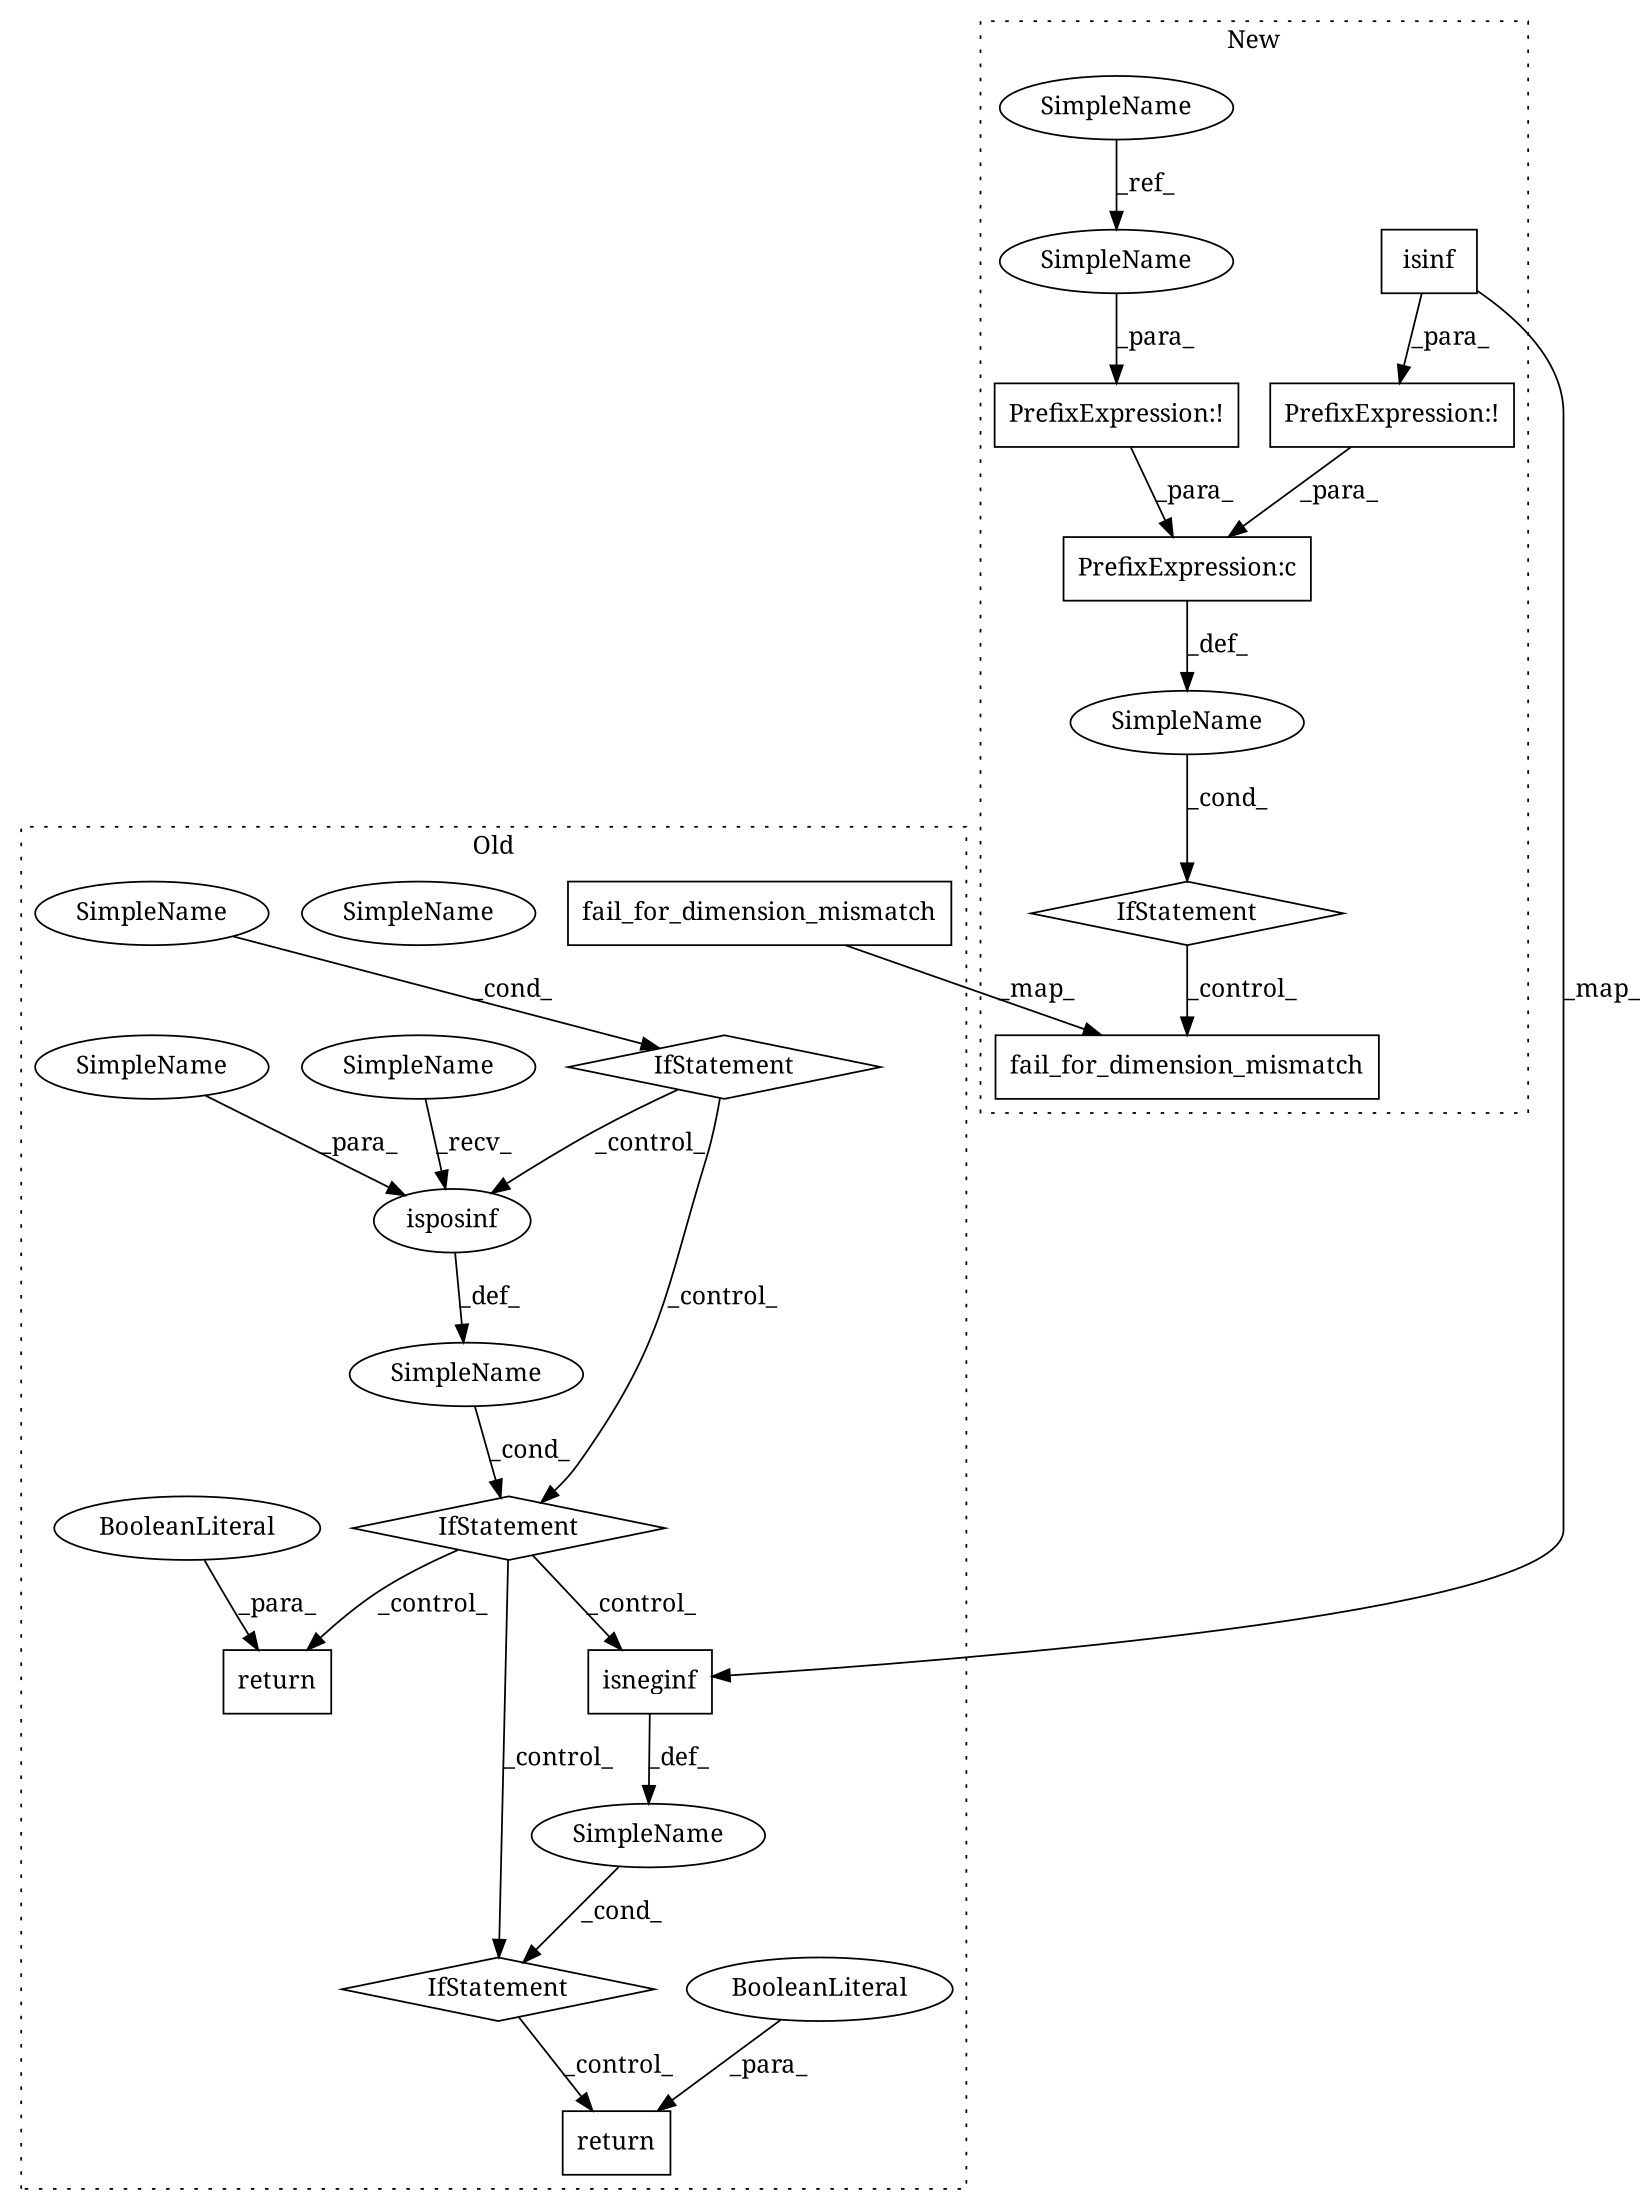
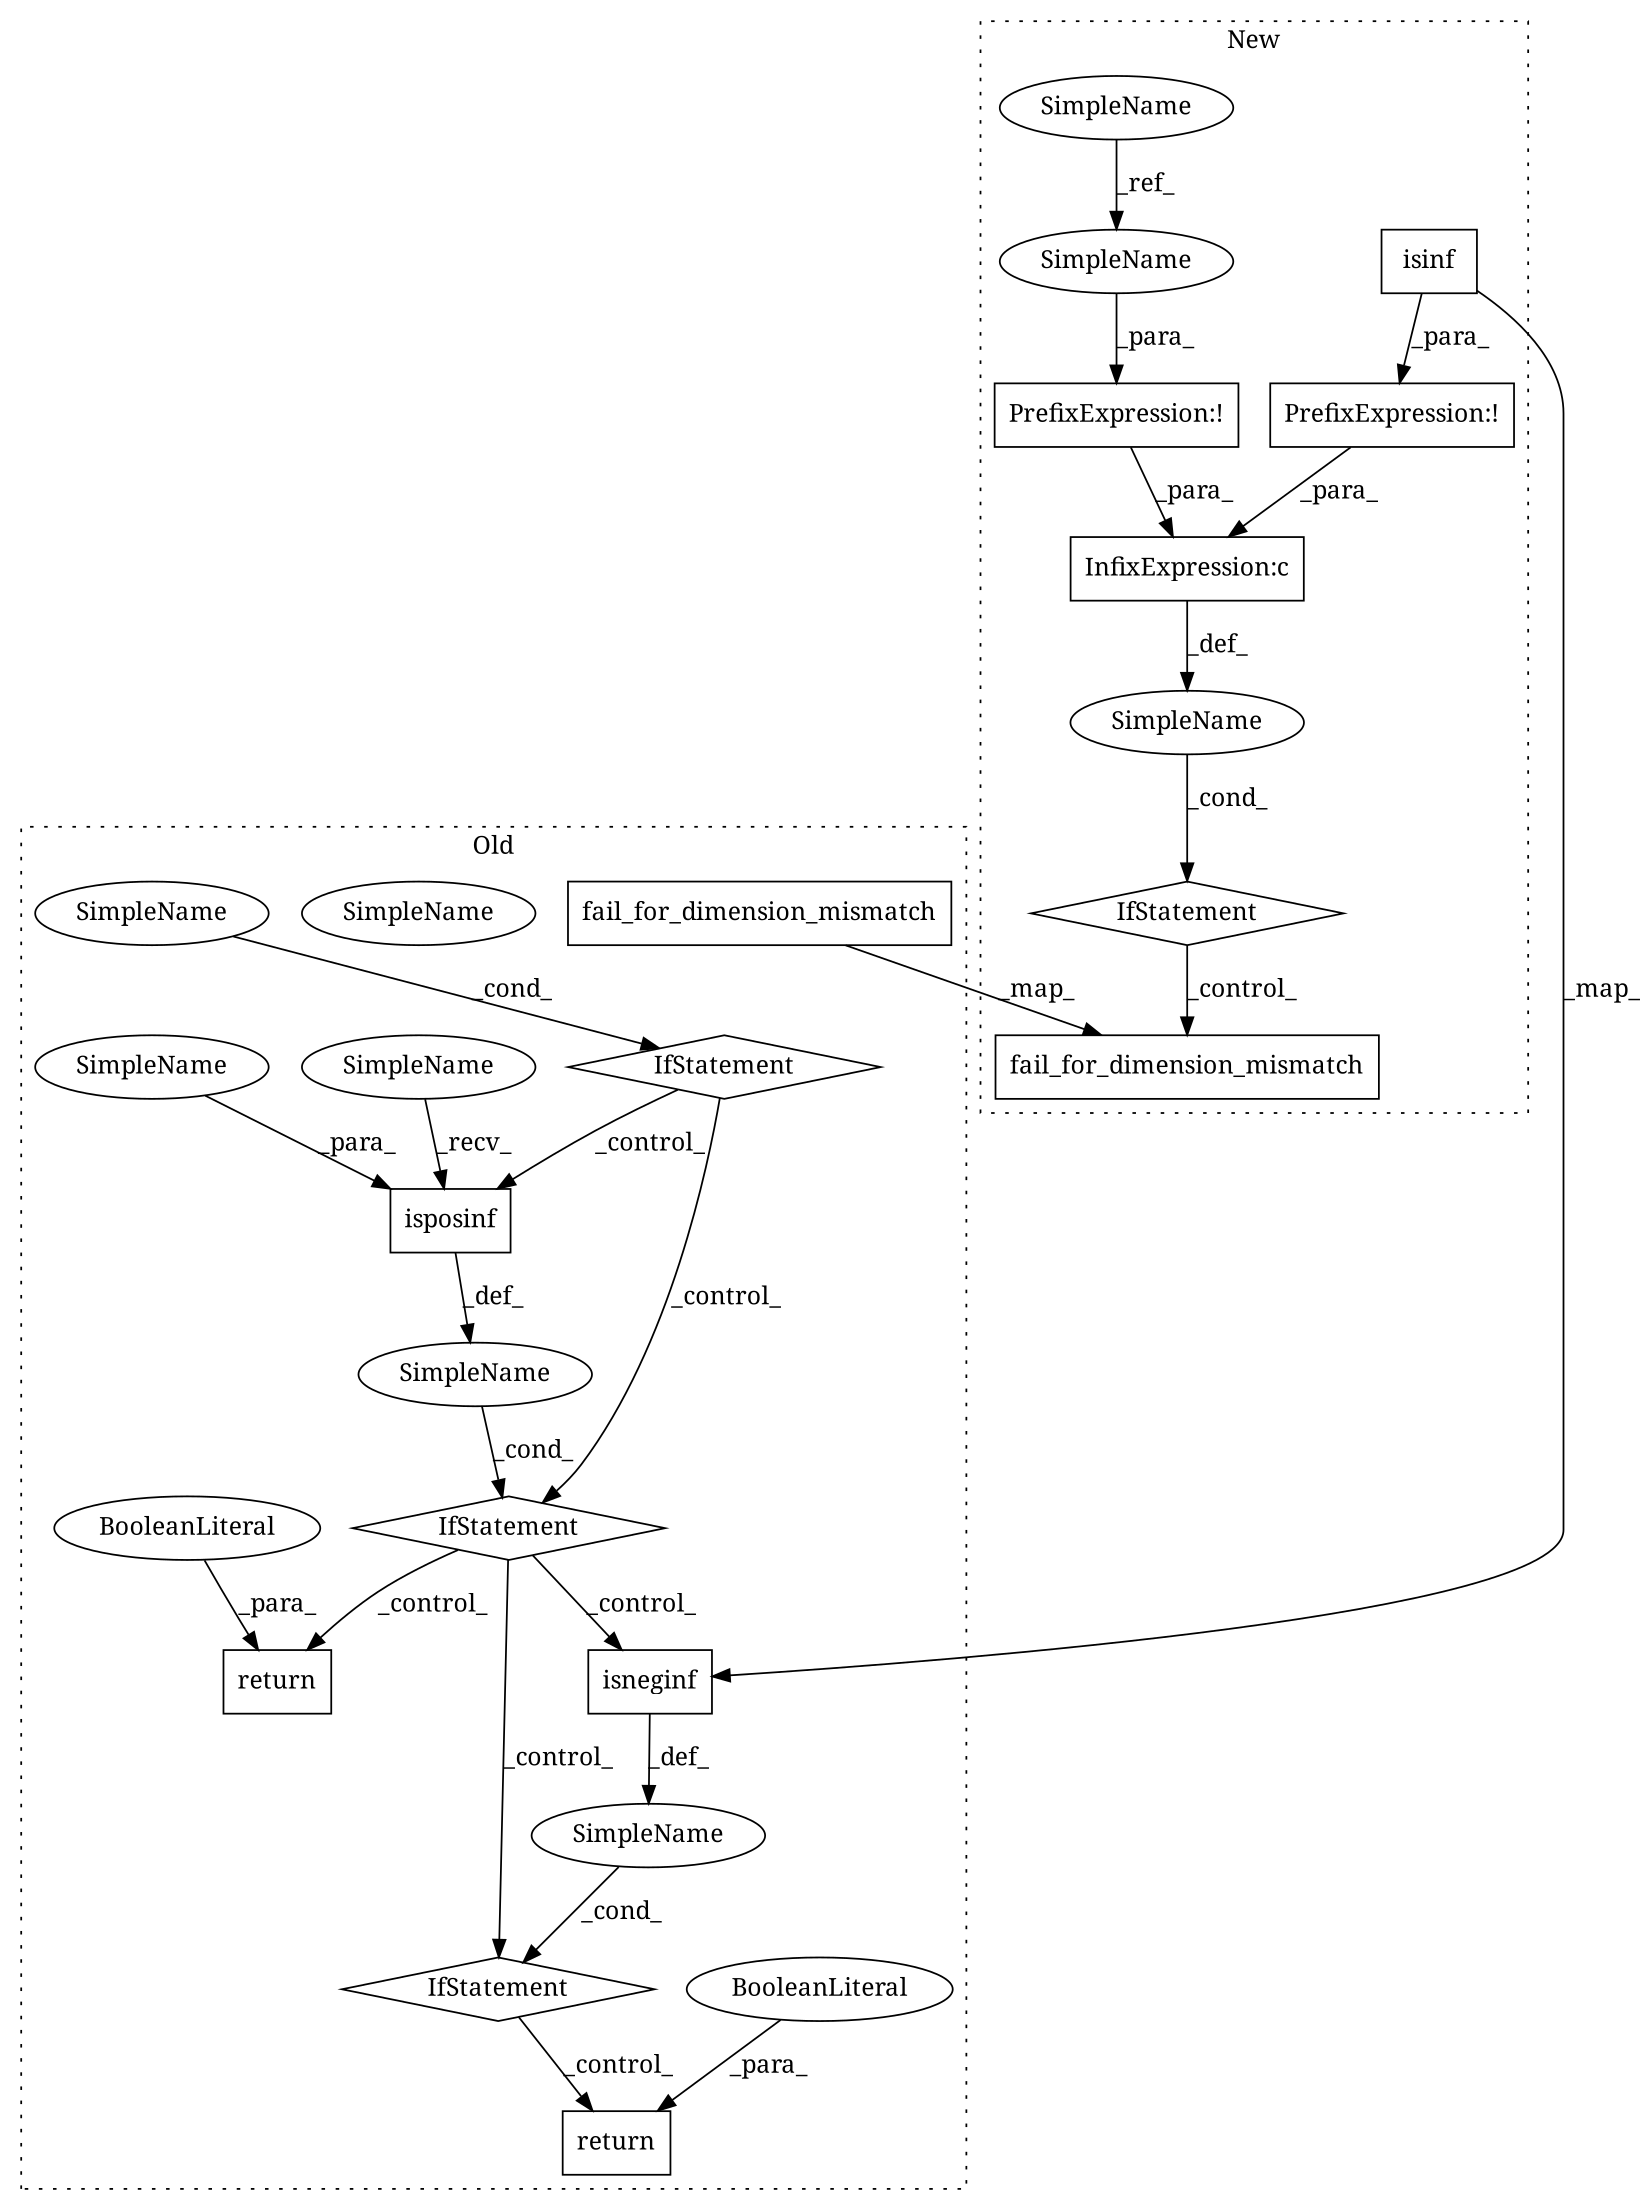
node "PrefixExpression:c": label "PrefixExpression:c" -> "InfixExpression:c"
node "isposinf": shape ellipse -> box
